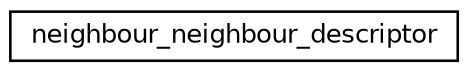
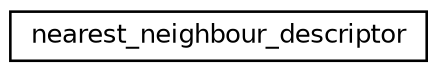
node "neighbour_neighbour_descriptor": label "neighbour_neighbour_descriptor" -> "nearest_neighbour_descriptor"
